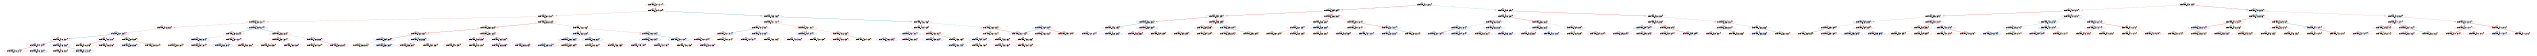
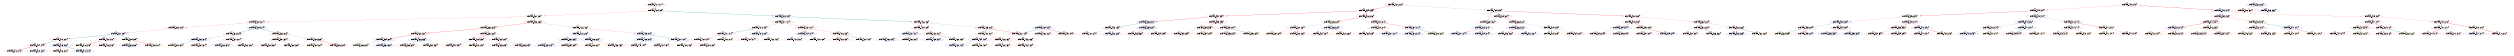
edge "Node{data=[5280, 5280]}" -> "Node{data=[5282, 5282]}": now "Node{data=[5280, 5280]}" -> "Node{data=[5292, 5292]}"
node "Node{data=[3604, 3604]}": added
